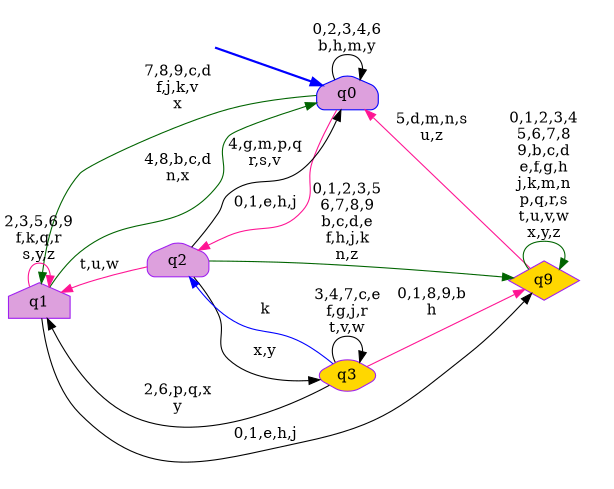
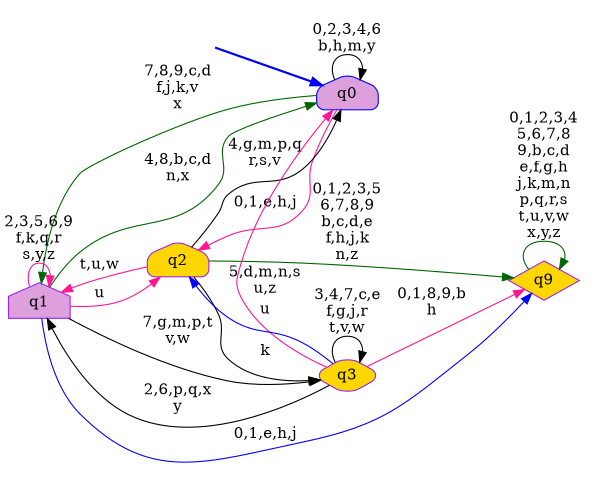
edge "q9" -> "q0": now "q3" -> "q0"
node "q2": fillcolor plum -> gold
edge "q1" -> "q2": added, label "u"
edge "q3" -> "q2": label "k" -> "u"
edge "q2" -> "q3": label "x,y" -> "k"
edge "q1" -> "q3": added, label "7,g,m,p,t v,w"
edge "q1" -> "q9": color black -> blue
